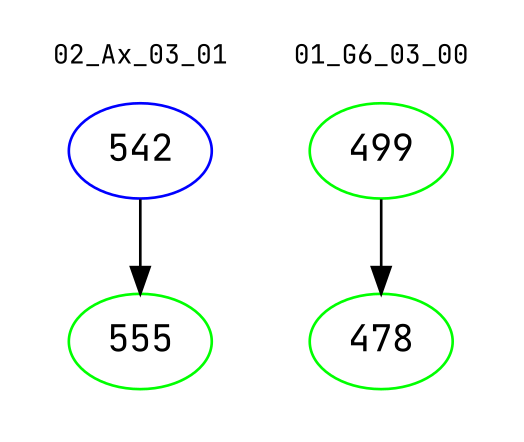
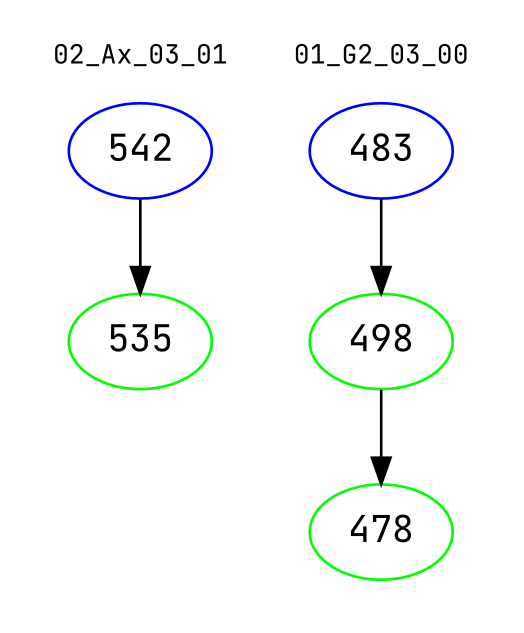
cluster "01_G6_03_00": label "01_G6_03_00" -> "01_G2_03_00"
node "499": label "499" -> "498"
node "483": added
node "555": label "555" -> "535"
